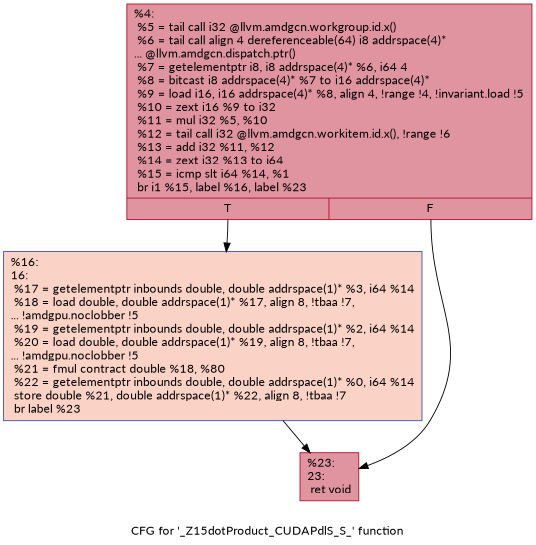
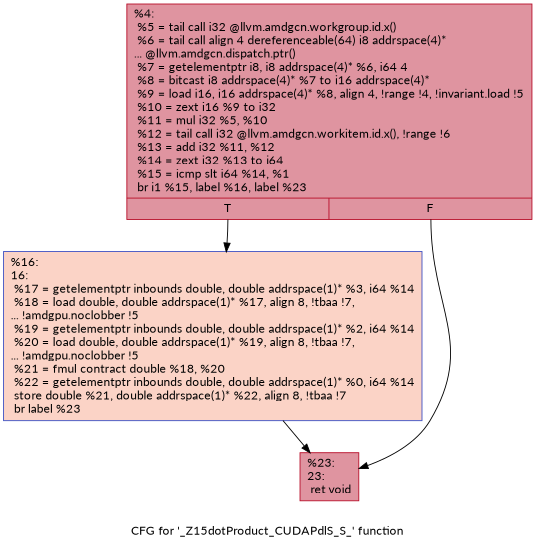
node "%16:": text "%21 = fmul contract double %18, %80" -> "%21 = fmul contract double %18, %20"
